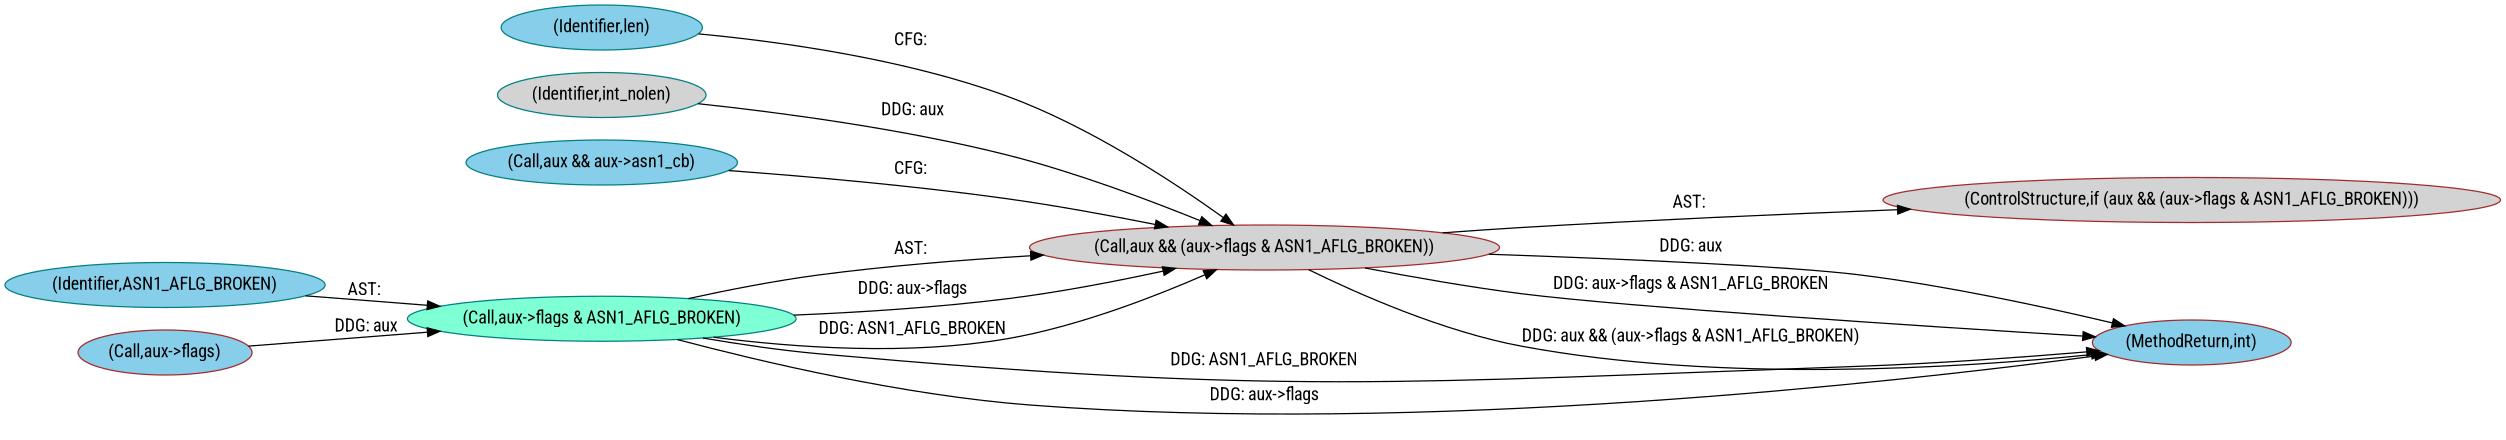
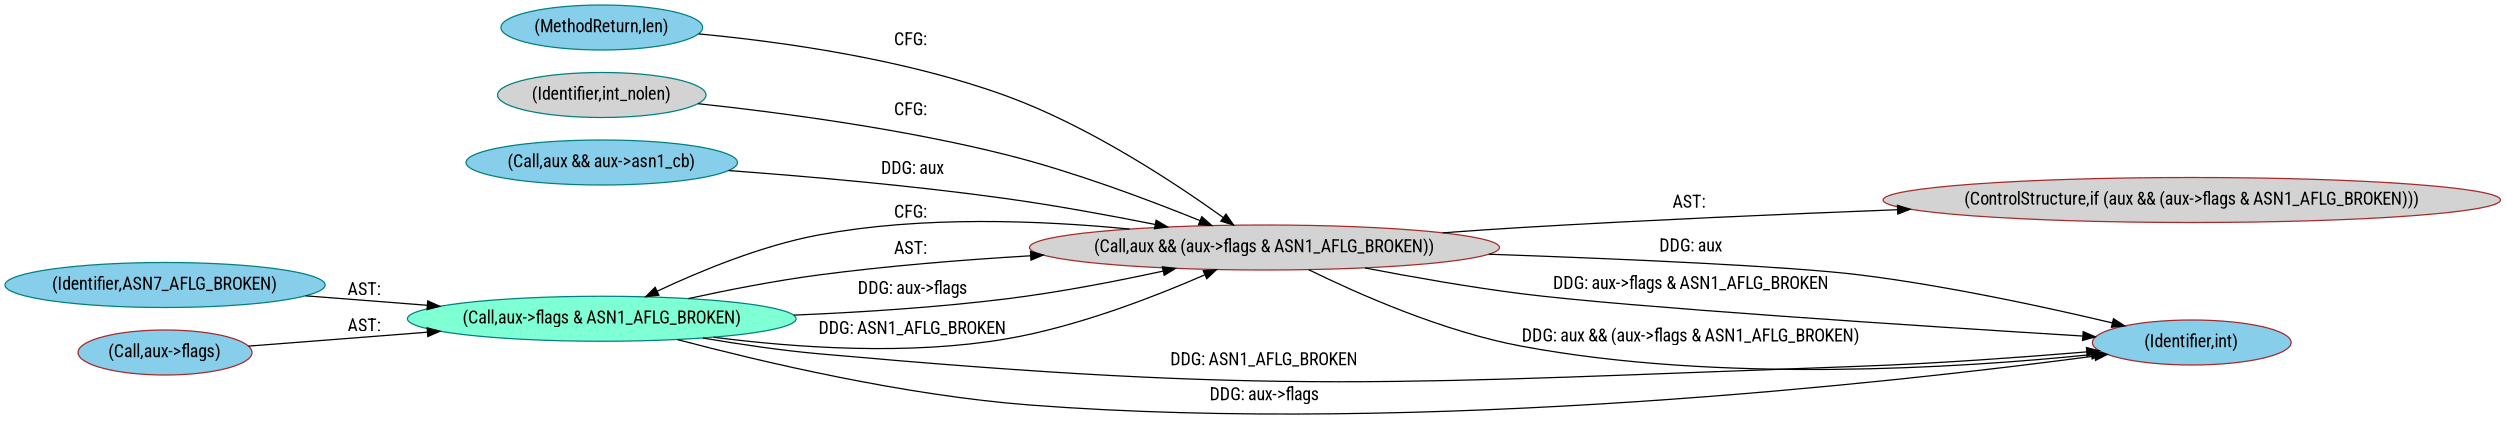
node "(Identifier,len)": label "(Identifier,len)" -> "(MethodReturn,len)"
edge "(Identifier,int_nolen)" -> "(Call,aux && (aux->flags & ASN1_AFLG_BROKEN))": label "DDG: aux" -> "CFG: "
edge "(Call,aux && aux->asn1_cb)" -> "(Call,aux && (aux->flags & ASN1_AFLG_BROKEN))": label "CFG: " -> "DDG: aux"
edge "(Call,aux && (aux->flags & ASN1_AFLG_BROKEN))" -> "(Call,aux->flags & ASN1_AFLG_BROKEN)": added, label "CFG:"
node "(Identifier,ASN1_AFLG_BROKEN)": label "(Identifier,ASN1_AFLG_BROKEN)" -> "(Identifier,ASN7_AFLG_BROKEN)"
edge "(Call,aux->flags)" -> "(Call,aux->flags & ASN1_AFLG_BROKEN)": label "DDG: aux" -> "AST: "
node "(MethodReturn,int)": label "(MethodReturn,int)" -> "(Identifier,int)"
